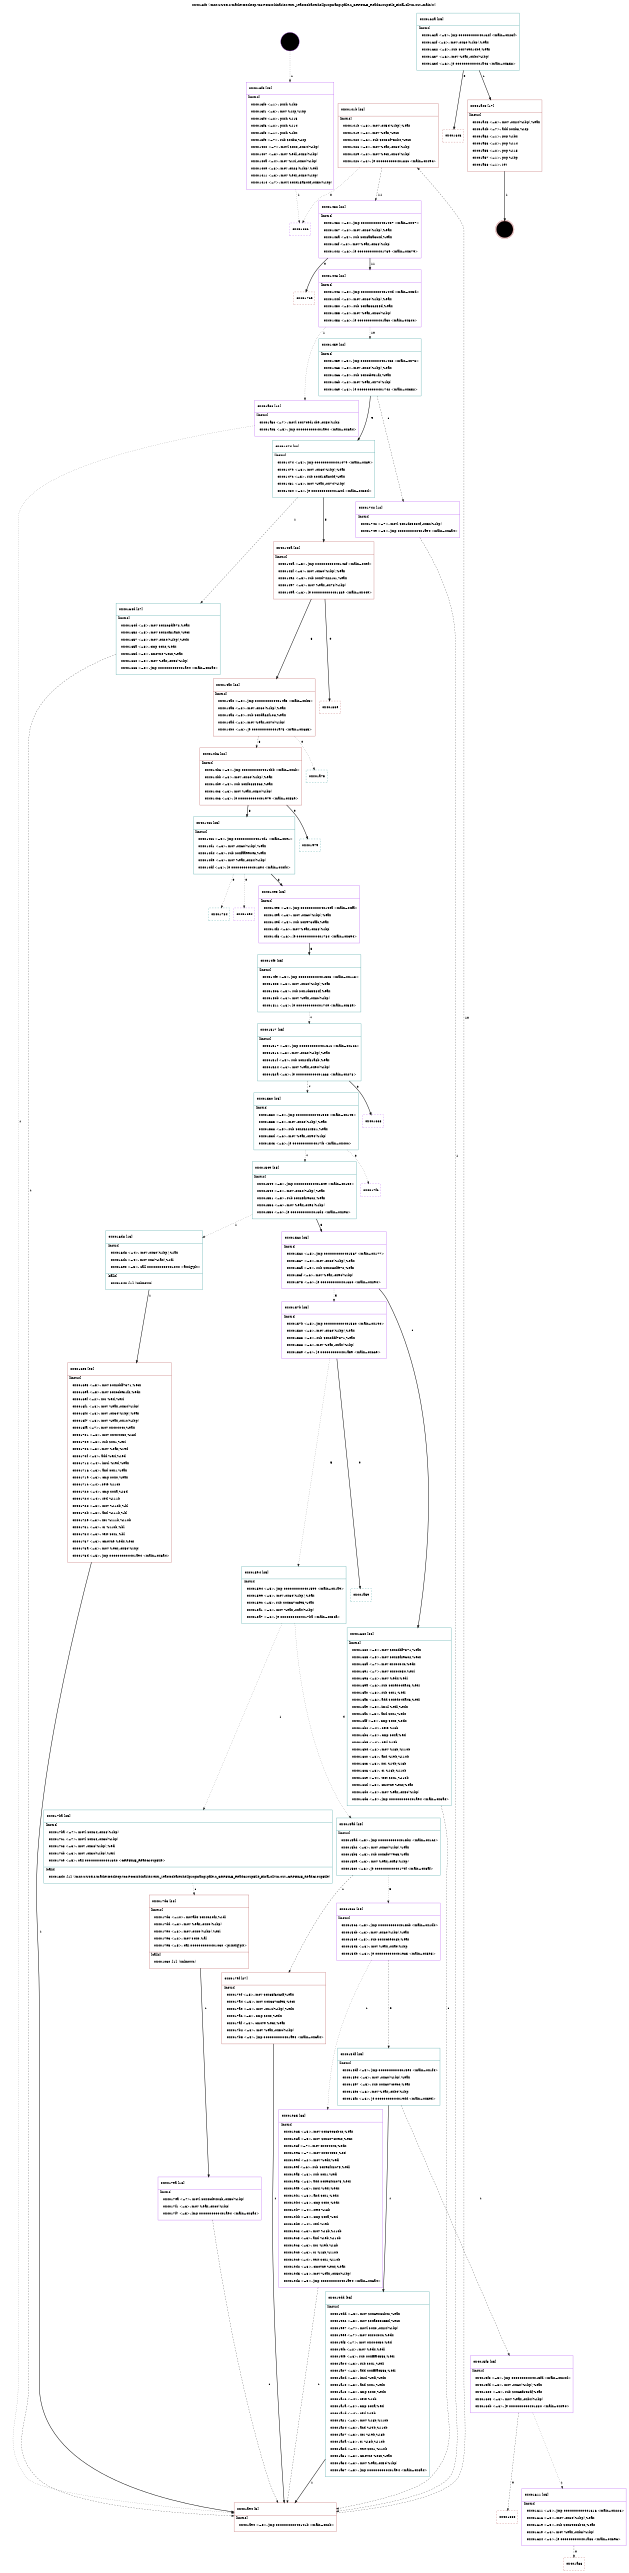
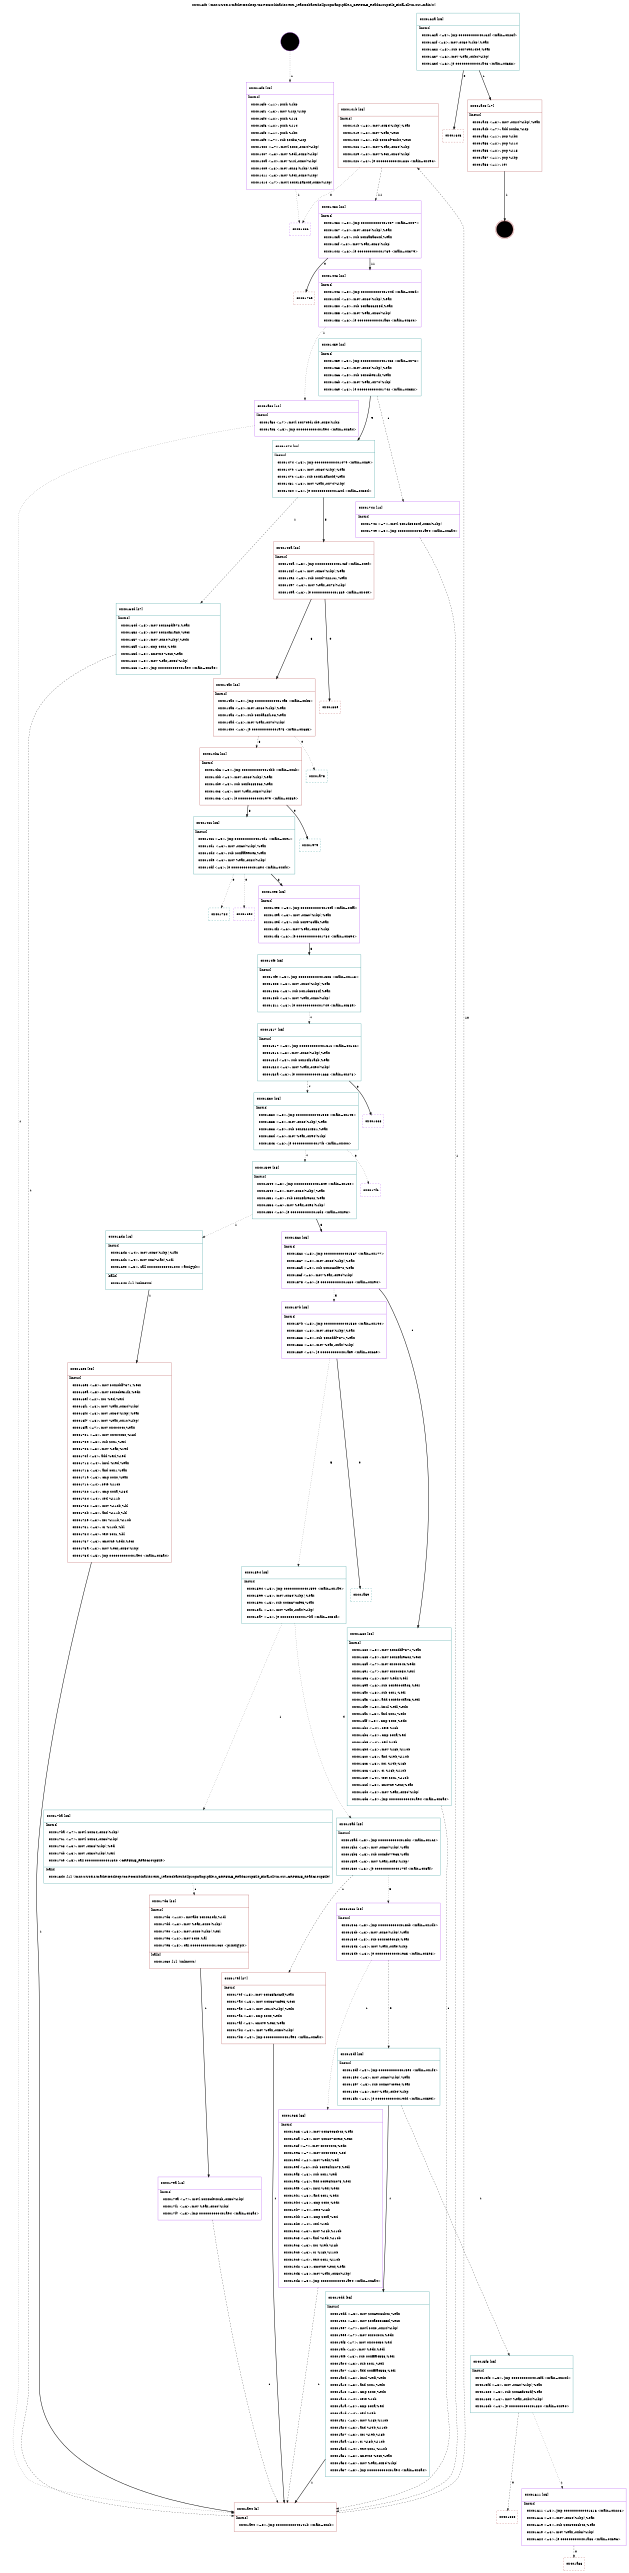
edge "0x401448 [22]" -> "0x40145e [22]": removed, label "10"
node "0x4015f8 [25]": color purple -> teal
